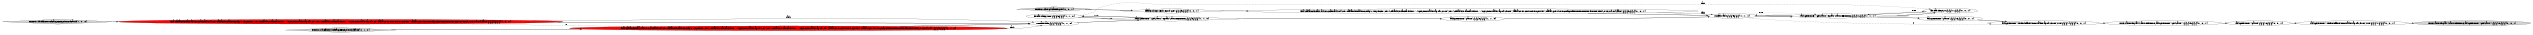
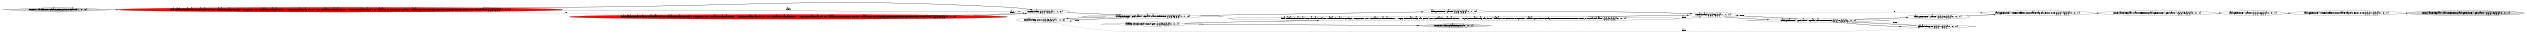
edge "testRunWithDuplicateRequest['0', '0', '1']" -> "kafkaProducer.send(record).get()@@@5@@@['0', '0', '1']": reversed
node "Thread.sleep(20)@@@11@@@['0', '0', '1']": shape ellipse -> diamond
node "testRunWithOffsetOutOfRangeExceptionAndPause['0', '1', '0']": removed
